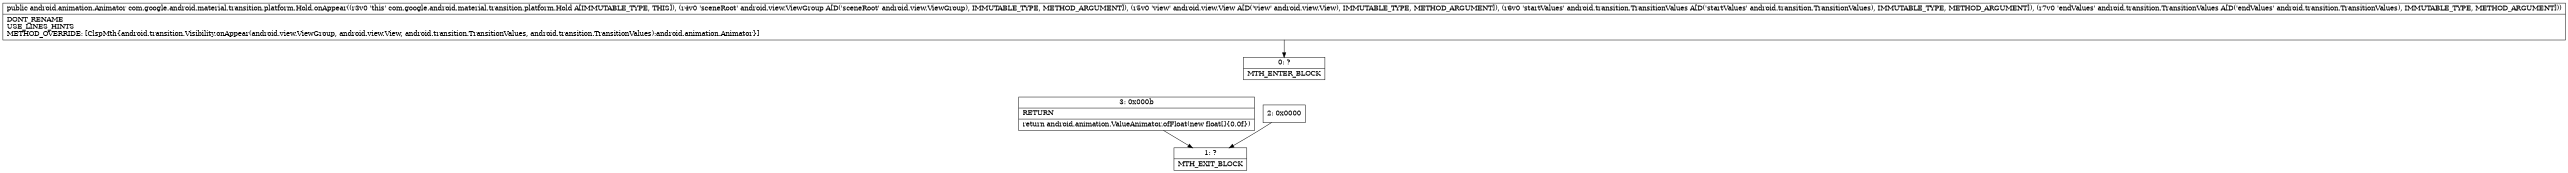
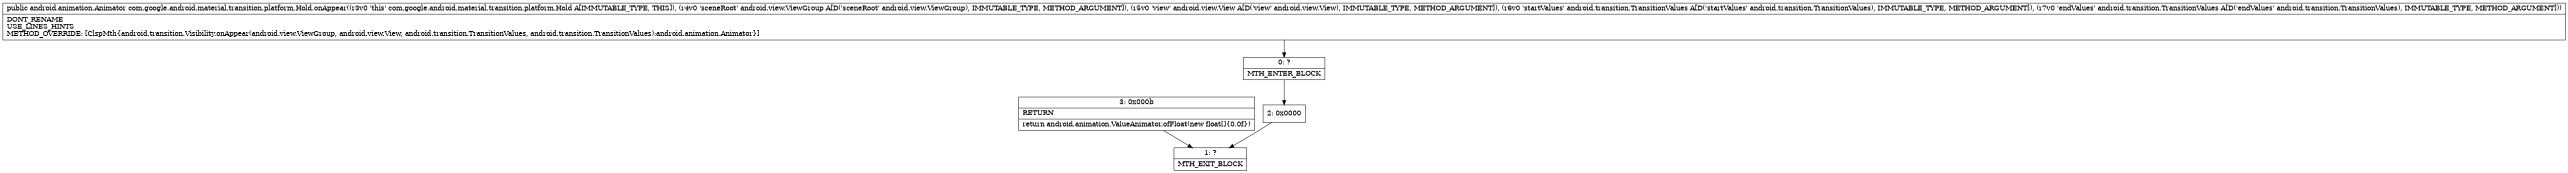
edge "0: ?" -> "2: 0x0000": added
